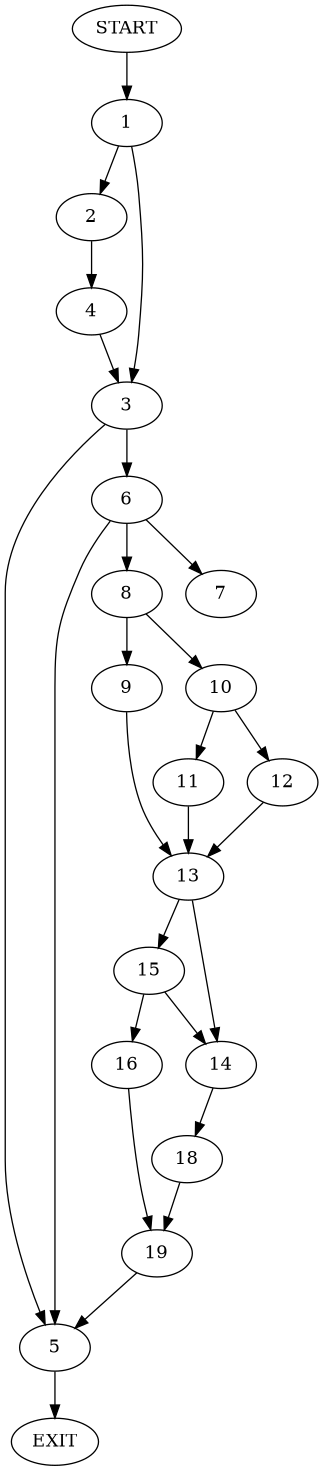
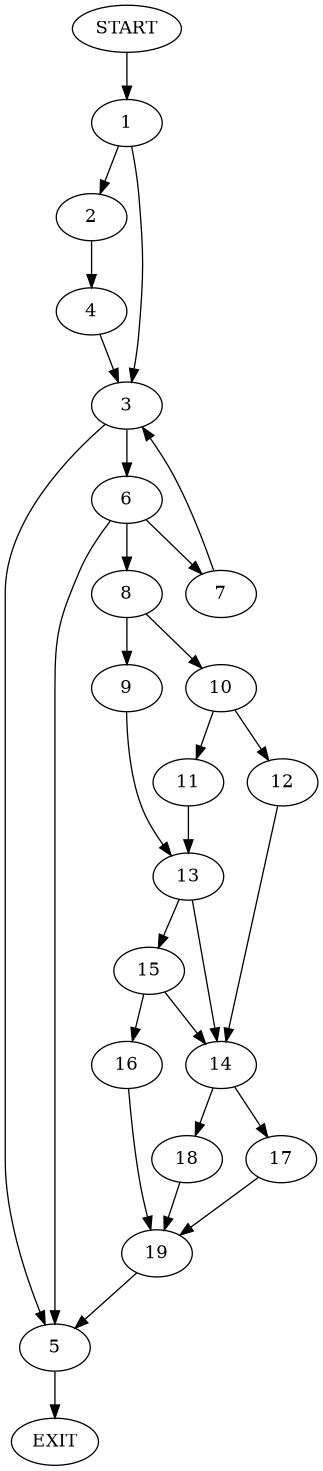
edge "7" -> "3": added
edge "12" -> "13": now "12" -> "14"
node "17": added
